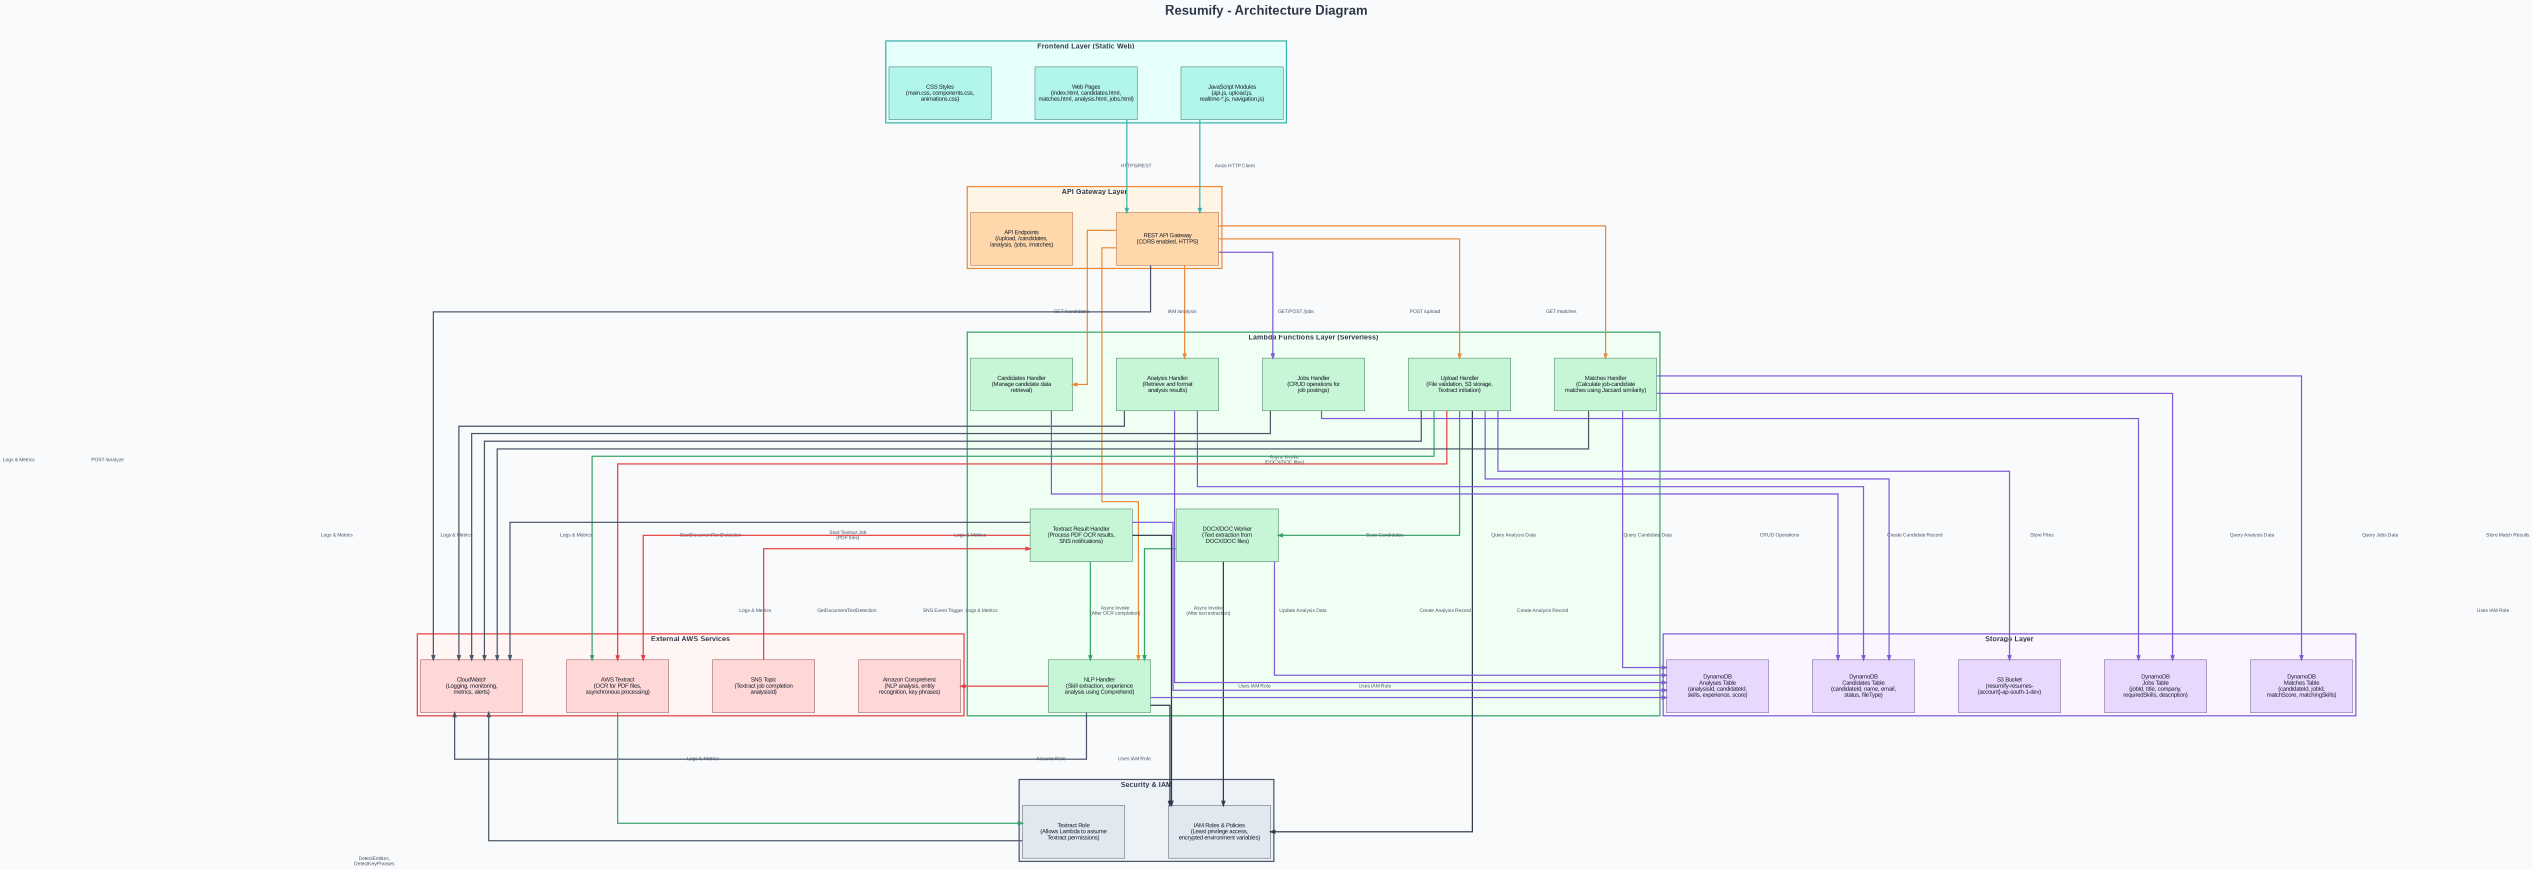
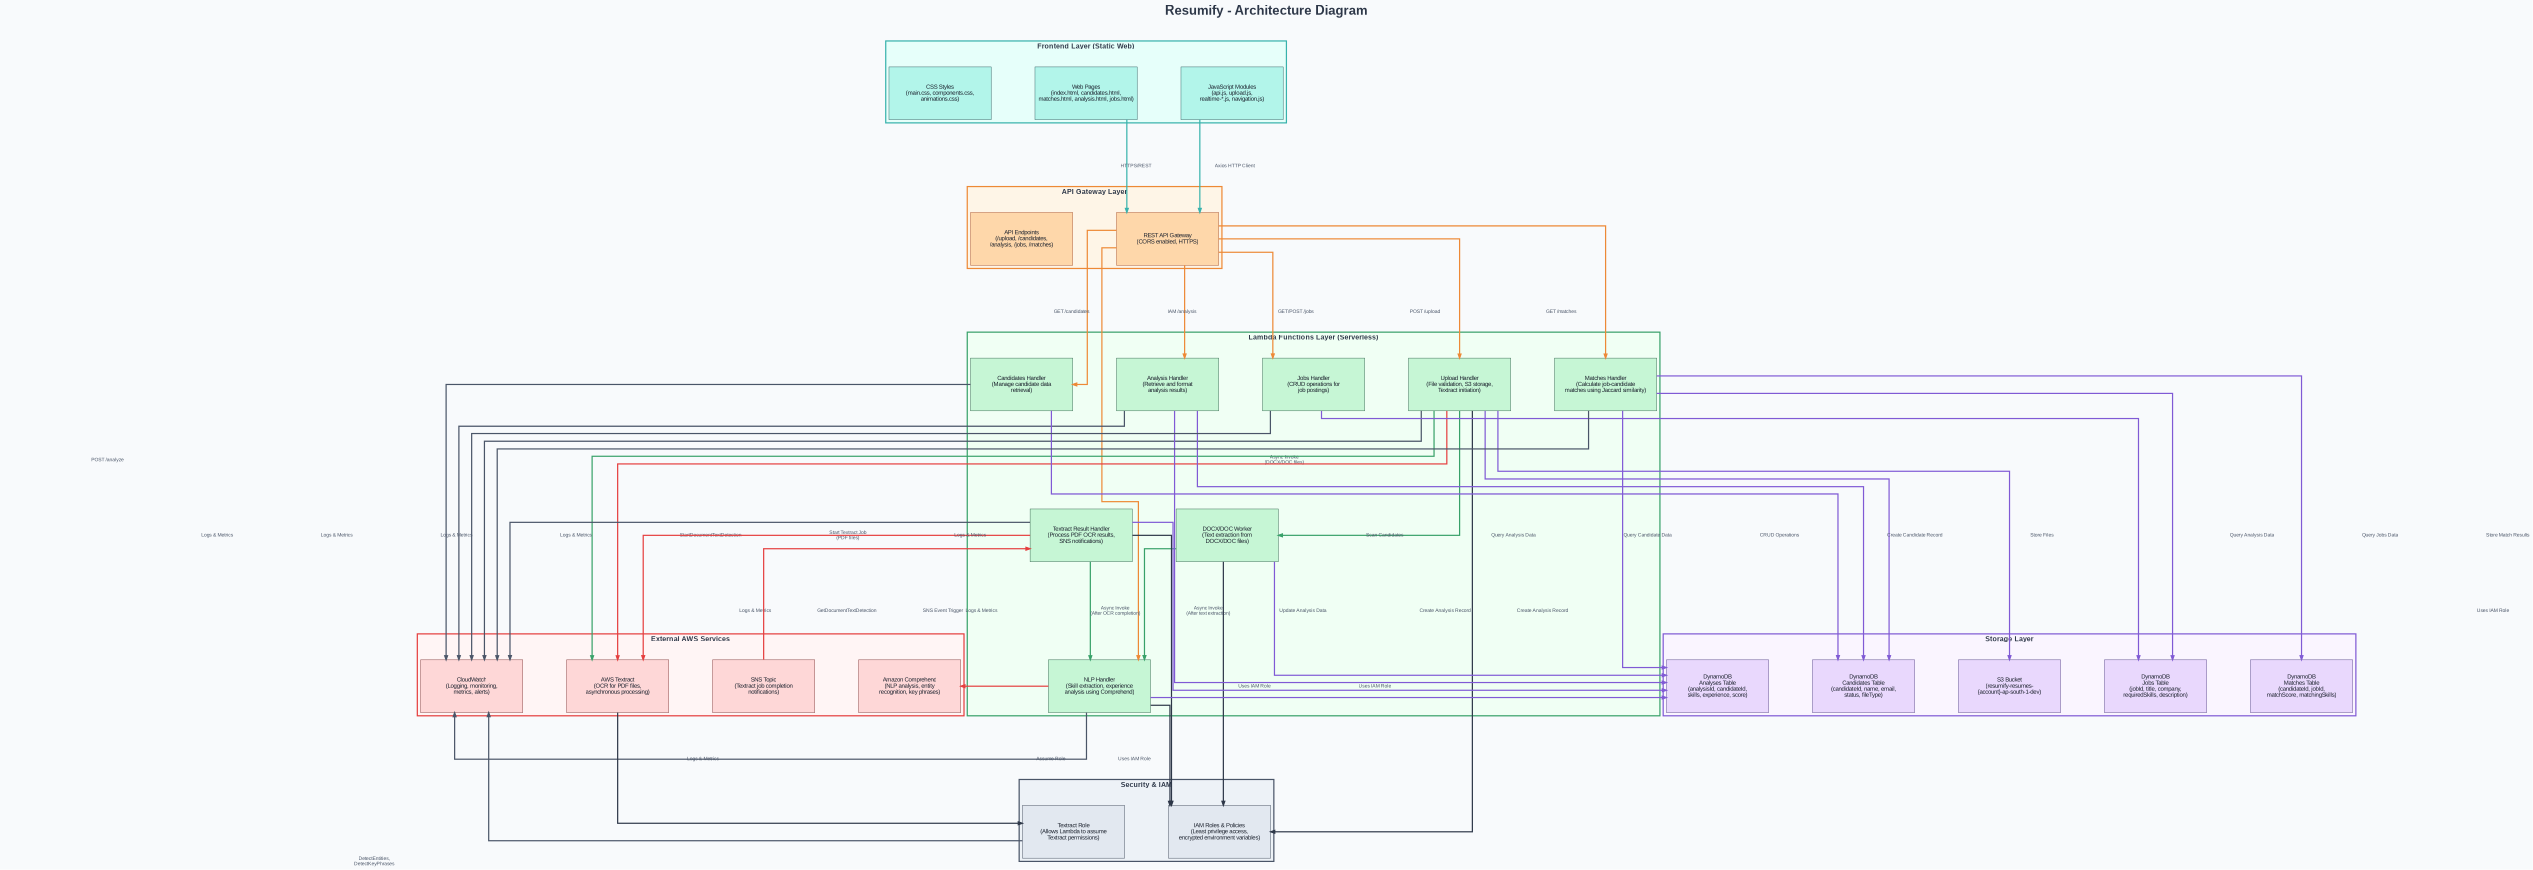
edge "REST API Gateway (CORS enabled, HTTPS)" -> "Jobs Handler (CRUD operations for job postings)": color #805ad5 -> #ed8936
edge "REST API Gateway (CORS enabled, HTTPS)" -> "CloudWatch (Logging, monitoring, metrics, alerts)": now "Candidates Handler (Manage candidate data retrieval)" -> "CloudWatch (Logging, monitoring, metrics, alerts)"
node "SNS Topic (Textract job completion analysisId)": label "SNS Topic (Textract job completion analysisId)" -> "SNS Topic (Textract job completion notifications)"
edge "AWS Textract (OCR for PDF files, asynchronous processing)" -> "Textract Role (Allows Lambda to assume Textract permissions)": color #38a169 -> #2d3748
